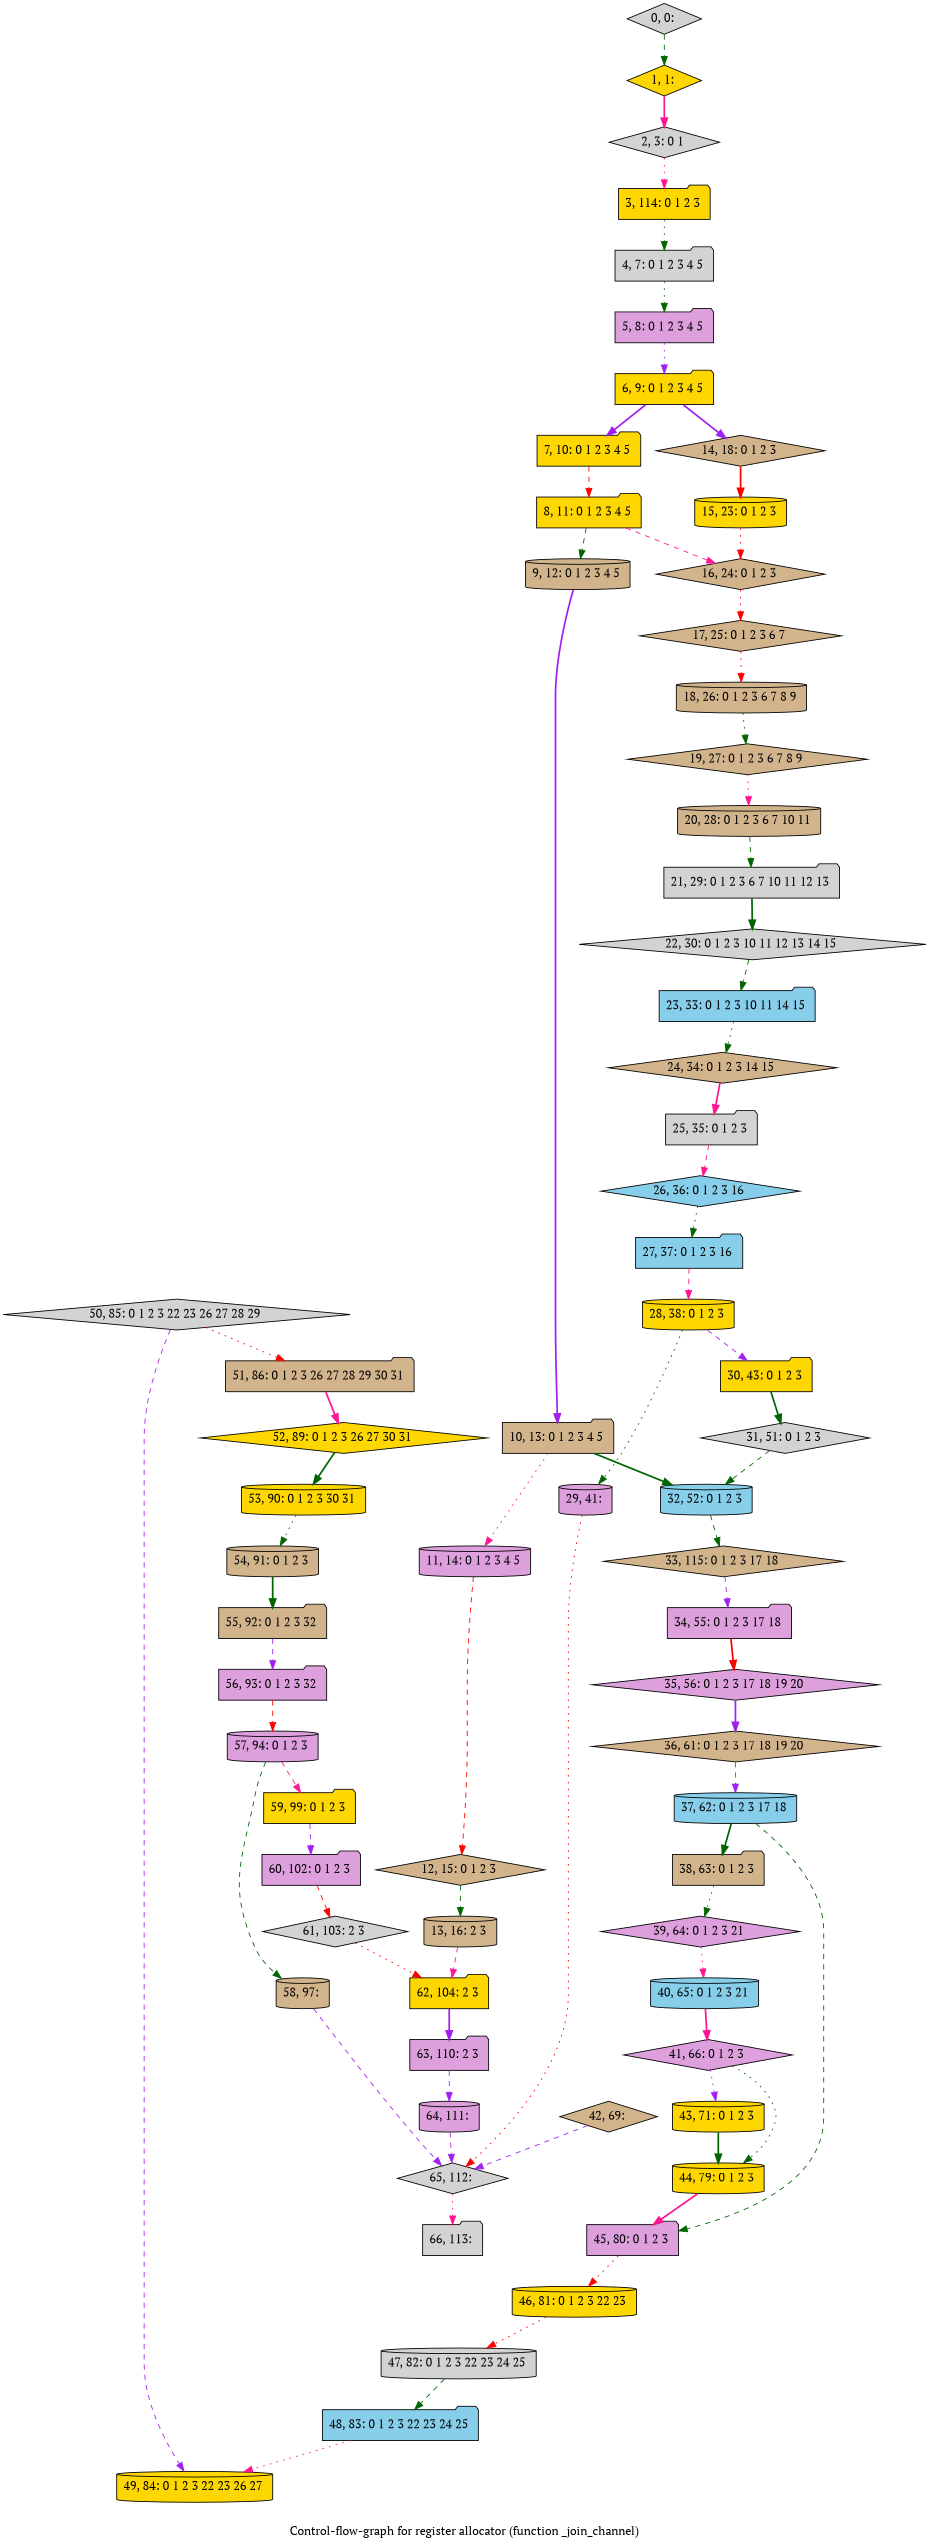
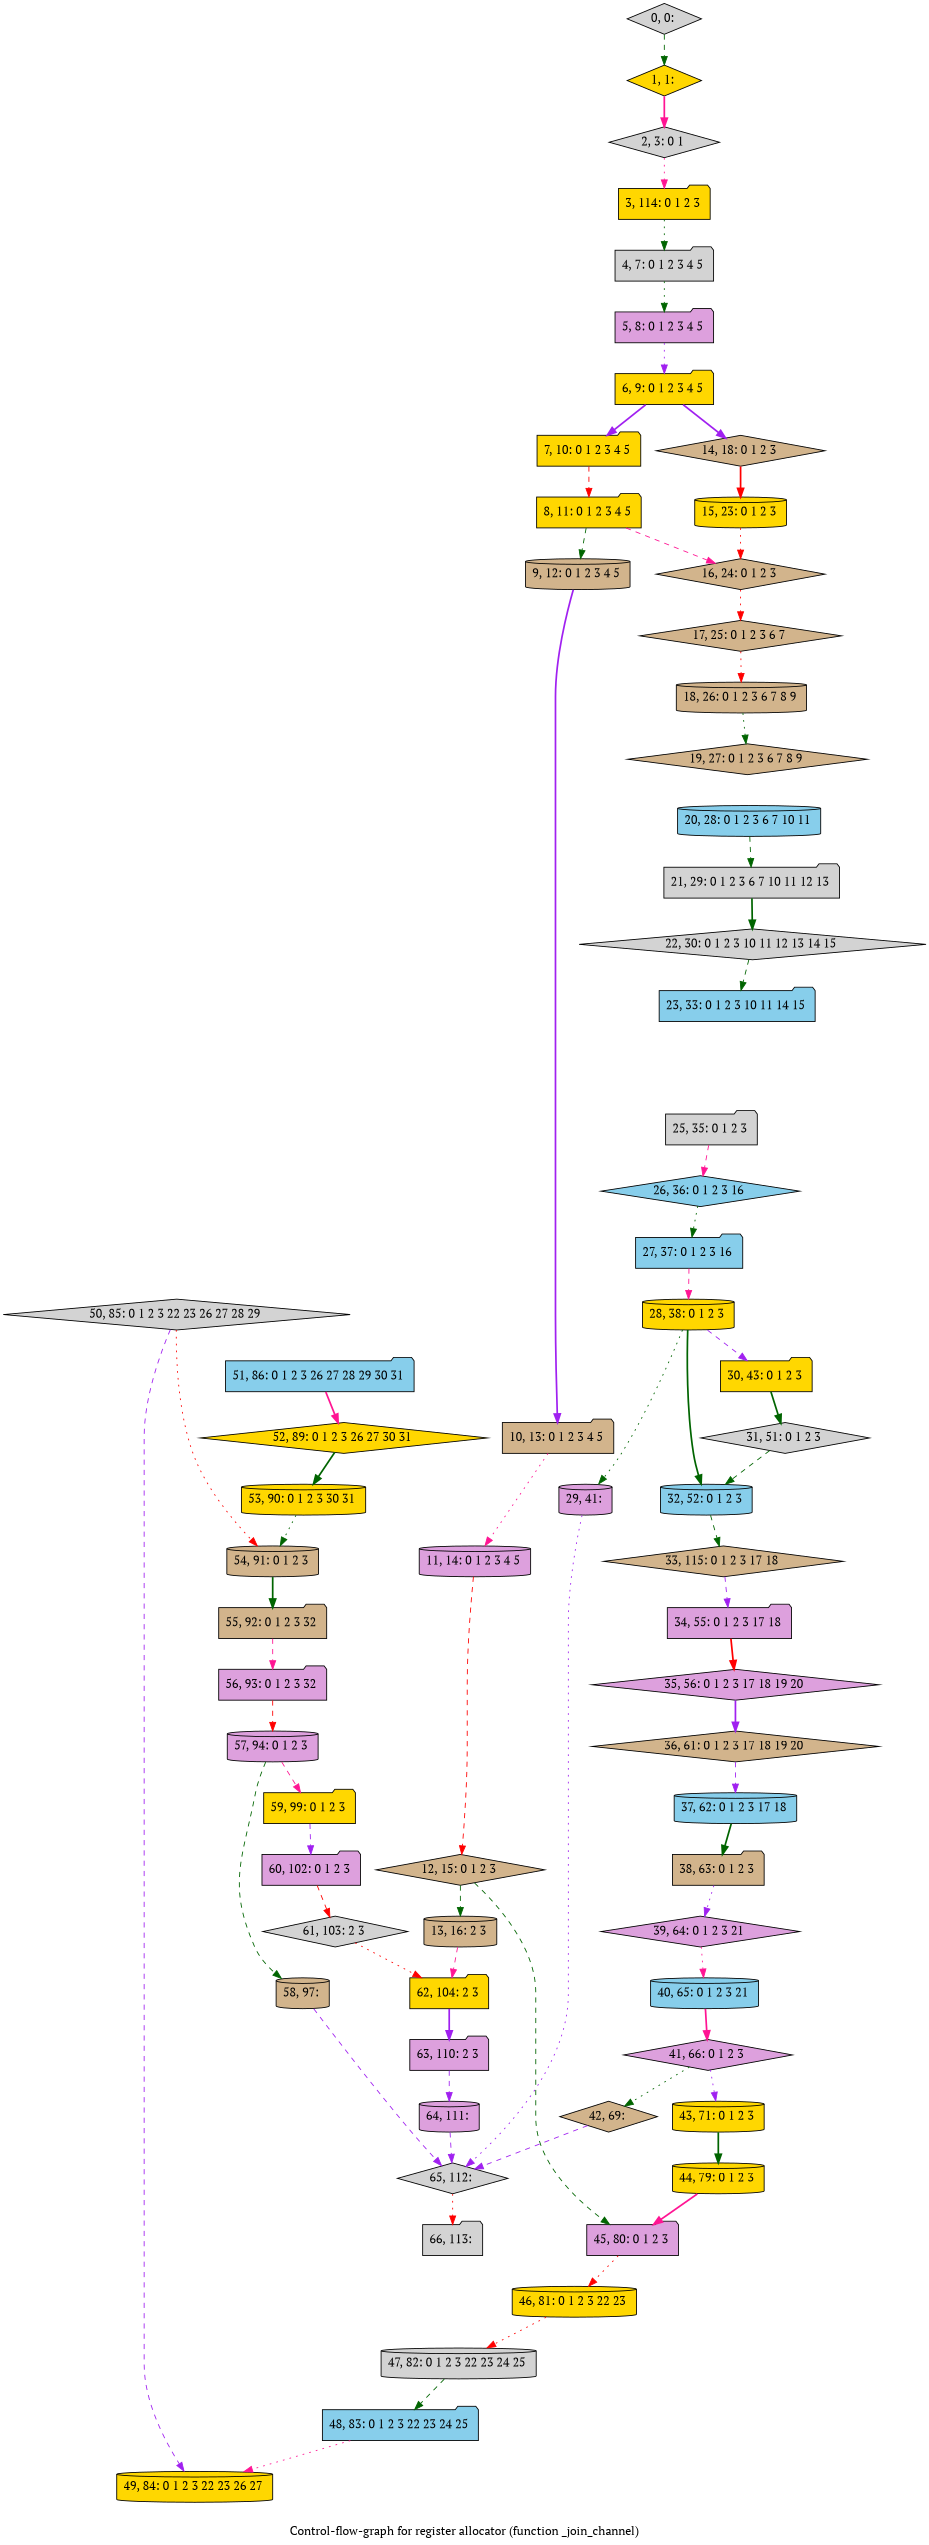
edge "19, 27: 0 1 2 3 6 7 8 9" -> "20, 28: 0 1 2 3 6 7 10 11": removed
node "20, 28: 0 1 2 3 6 7 10 11": fillcolor tan -> skyblue
node "24, 34: 0 1 2 3 14 15": removed
edge "50, 85: 0 1 2 3 22 23 26 27 28 29" -> "51, 86: 0 1 2 3 26 27 28 29 30 31": now "50, 85: 0 1 2 3 22 23 26 27 28 29" -> "54, 91: 0 1 2 3"
node "51, 86: 0 1 2 3 26 27 28 29 30 31": fillcolor tan -> skyblue
edge "10, 13: 0 1 2 3 4 5" -> "32, 52: 0 1 2 3": now "28, 38: 0 1 2 3" -> "32, 52: 0 1 2 3"
edge "55, 92: 0 1 2 3 32" -> "56, 93: 0 1 2 3 32": color purple -> deeppink
edge "29, 41:" -> "65, 112:": color red -> purple
edge "38, 63: 0 1 2 3" -> "39, 64: 0 1 2 3 21": color darkgreen -> purple
edge "37, 62: 0 1 2 3 17 18" -> "45, 80: 0 1 2 3": now "12, 15: 0 1 2 3" -> "45, 80: 0 1 2 3"
edge "41, 66: 0 1 2 3" -> "44, 79: 0 1 2 3": now "41, 66: 0 1 2 3" -> "42, 69:"
edge "65, 112:" -> "66, 113:": color deeppink -> red
